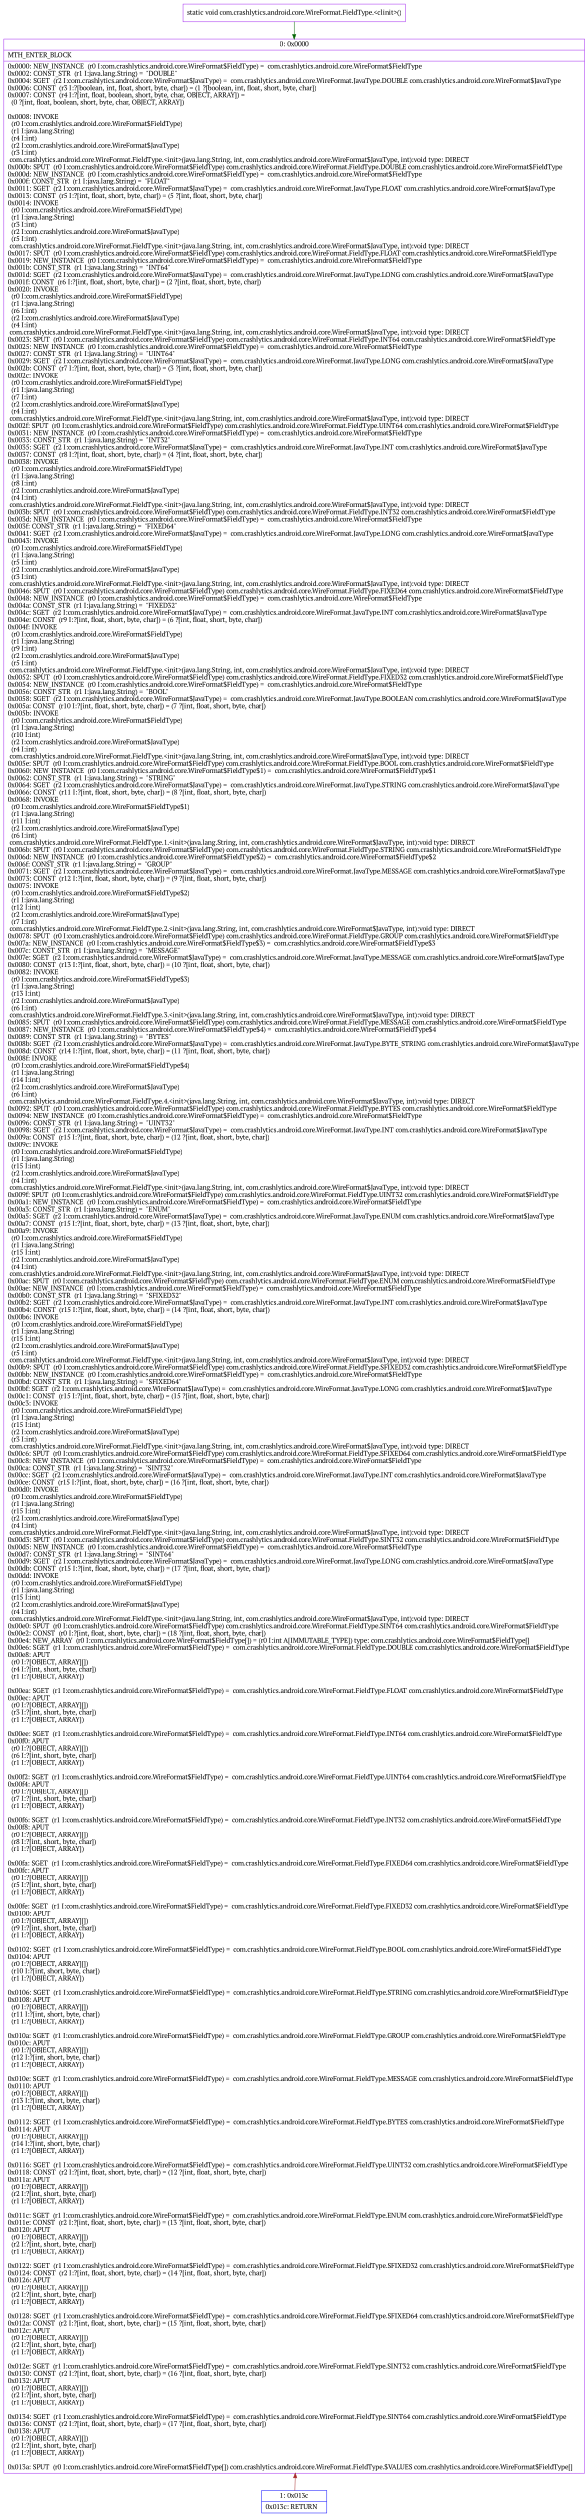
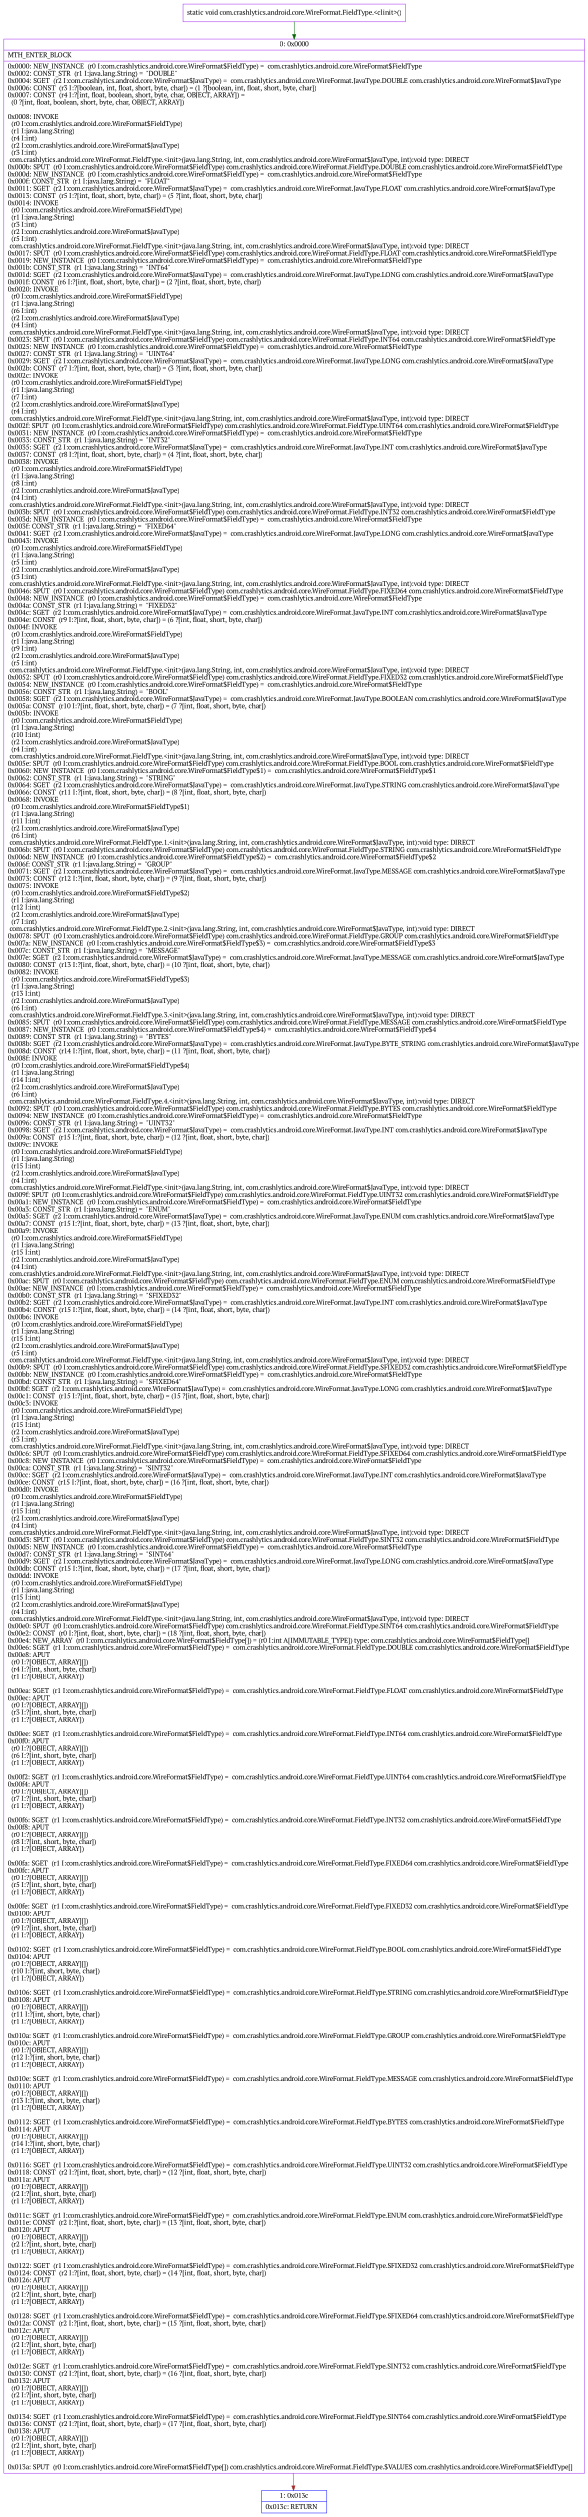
edge "1: 0x013c" -> "0: 0x0000": reversed
